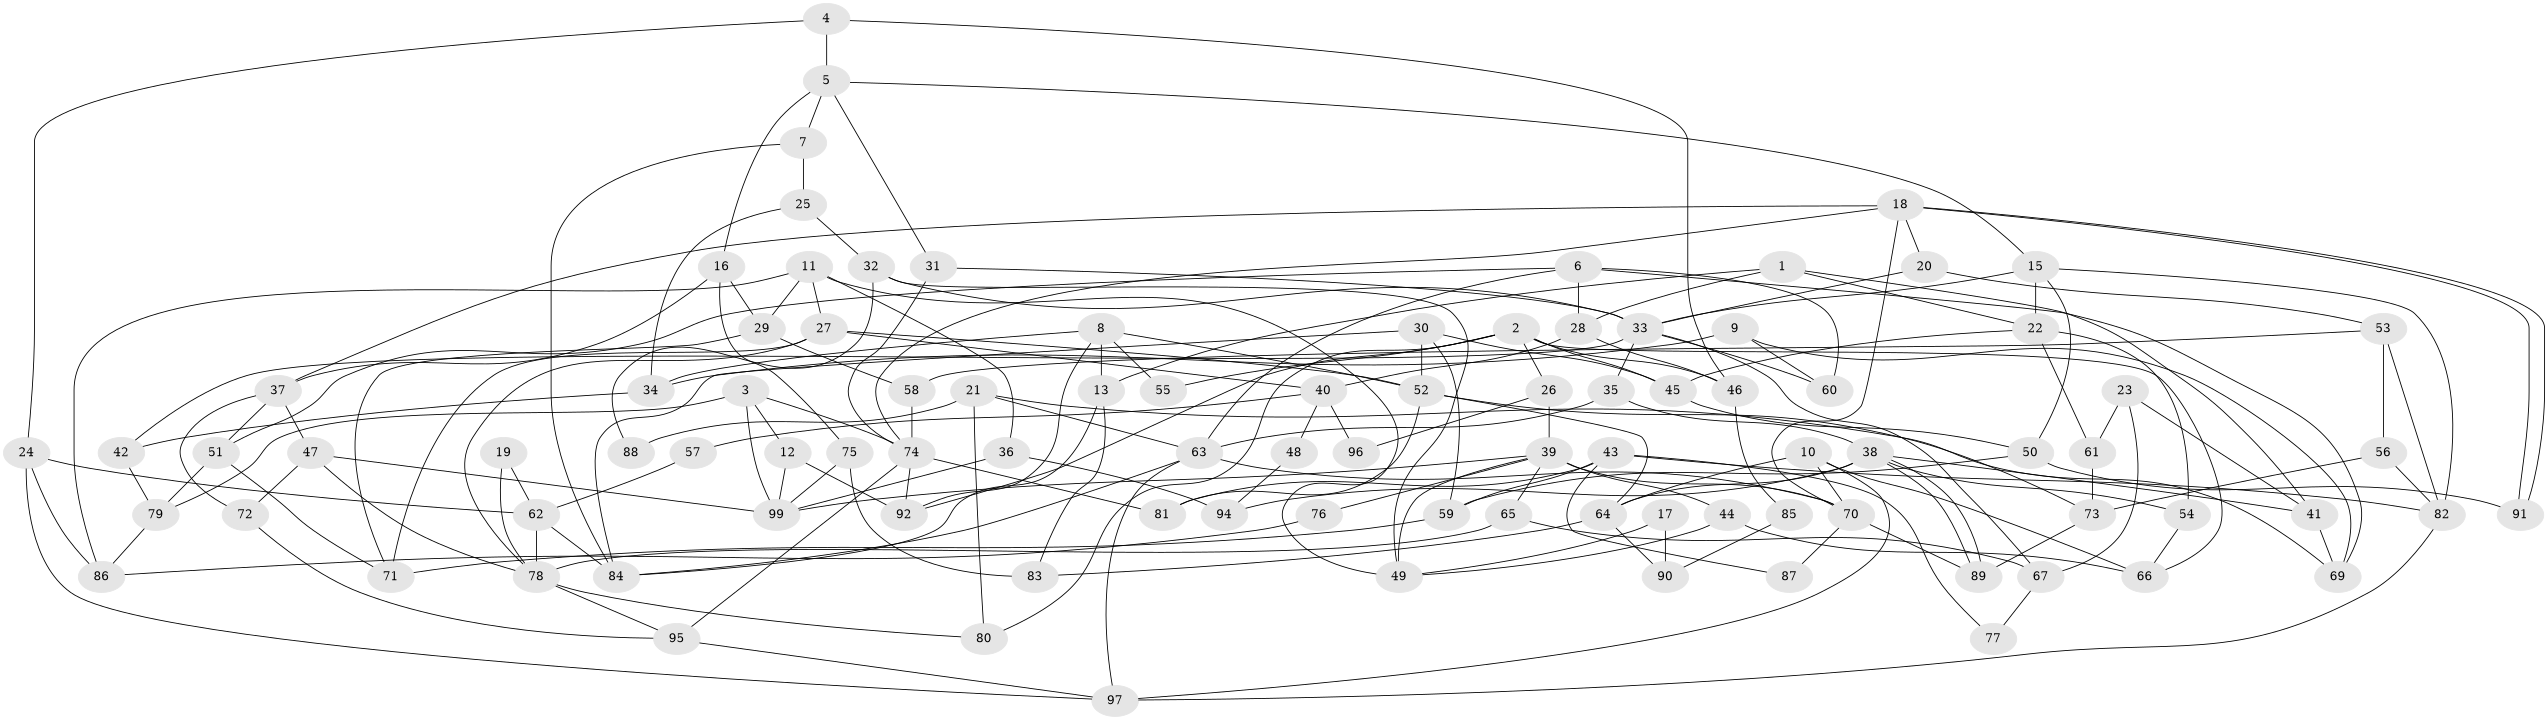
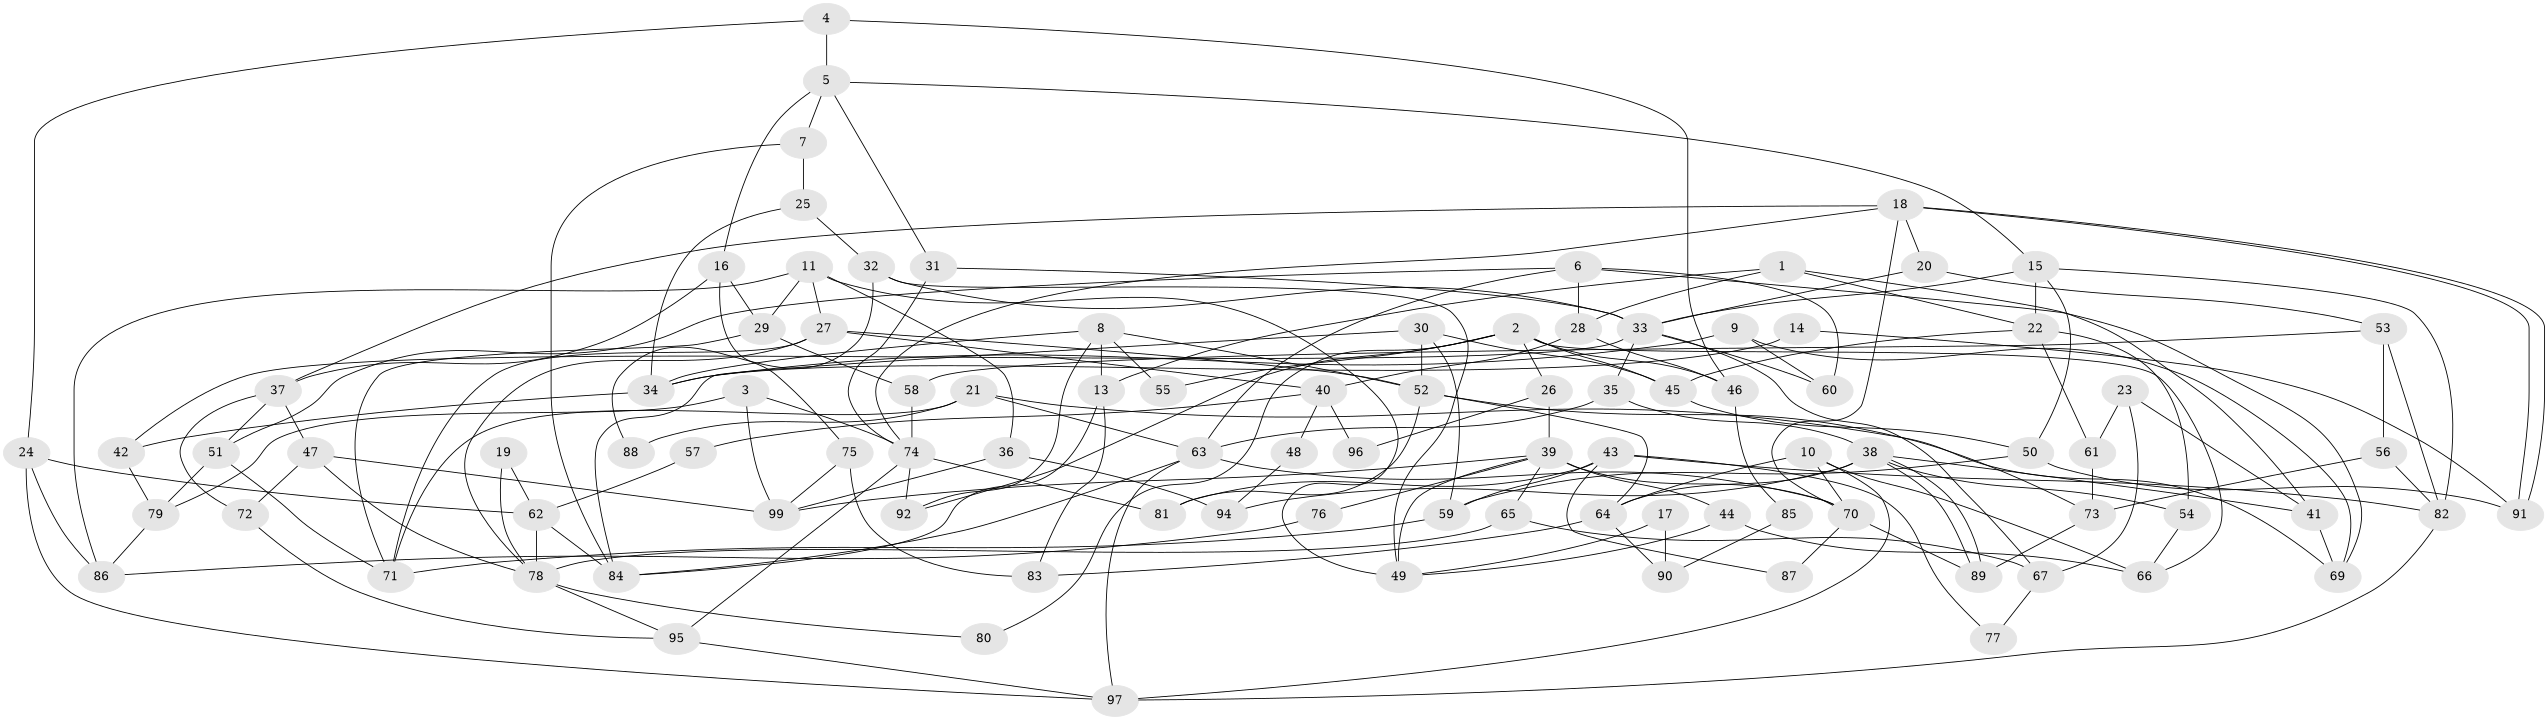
node "14": added
node "12": removed
edge "21" -- "80": now "21" -- "71"
